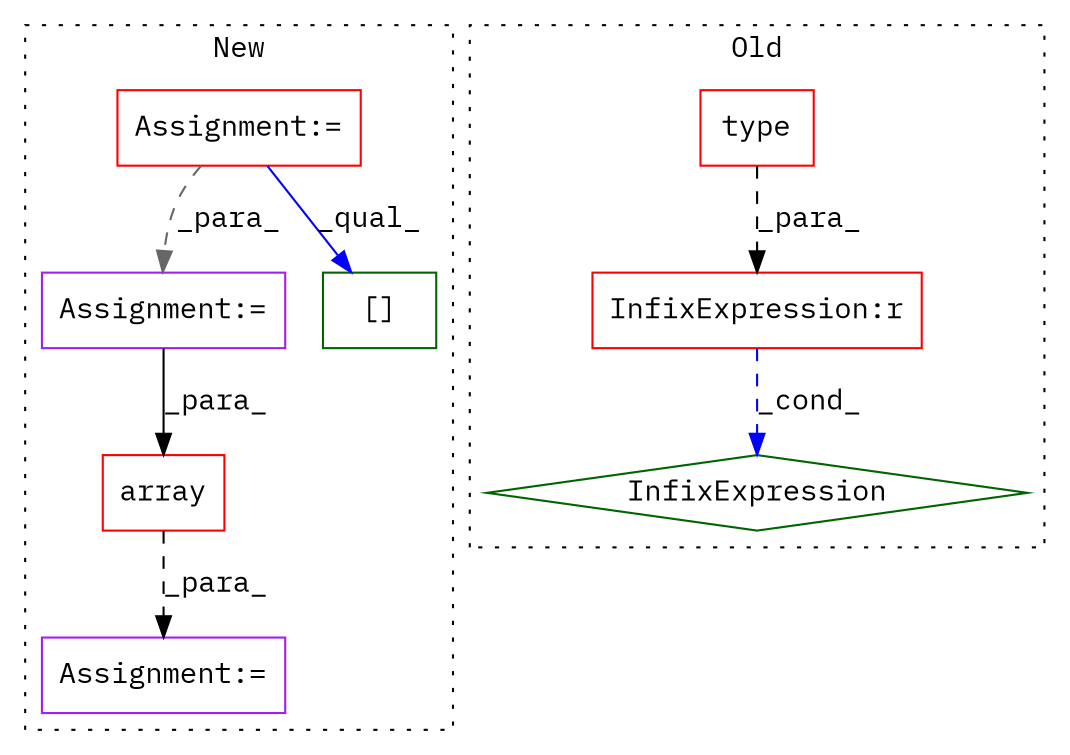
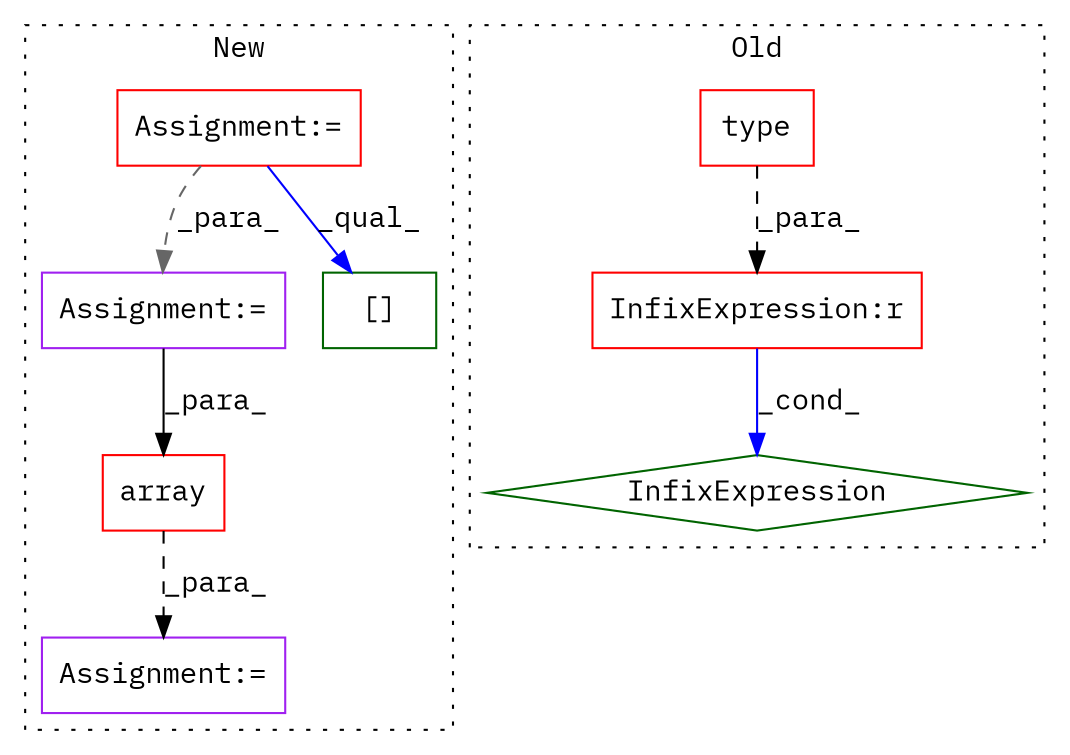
edge "InfixExpression:r" -> "InfixExpression": style dashed -> solid
